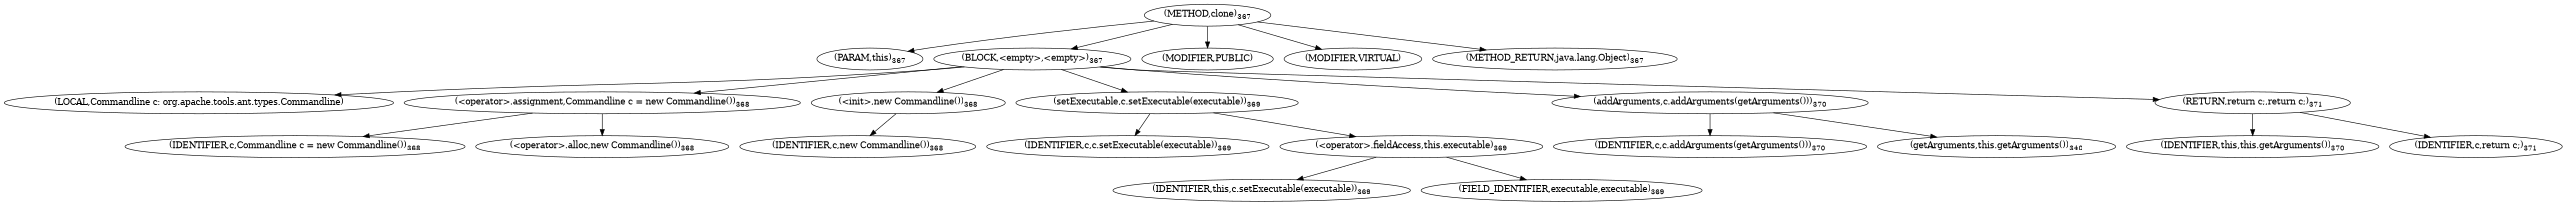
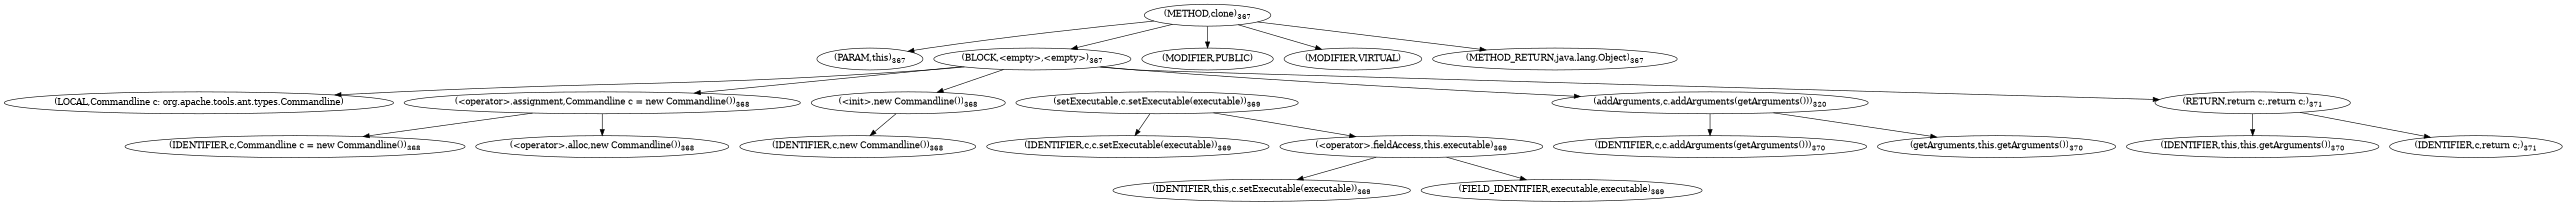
edge "(BLOCK,<empty>,<empty>)" -> "(setExecutable,c.setExecutable(executable))": removed
node "(addArguments,c.addArguments(getArguments()))": text "370" -> "320"
node "(getArguments,this.getArguments())": text "340" -> "370"
